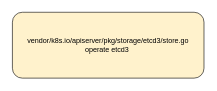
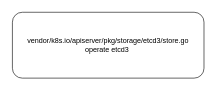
node "vendor/k8s.io/apiserver/pkg/storage/etcd3/store.go operate etcd3": fillcolor #fff2cc -> #ffffff
